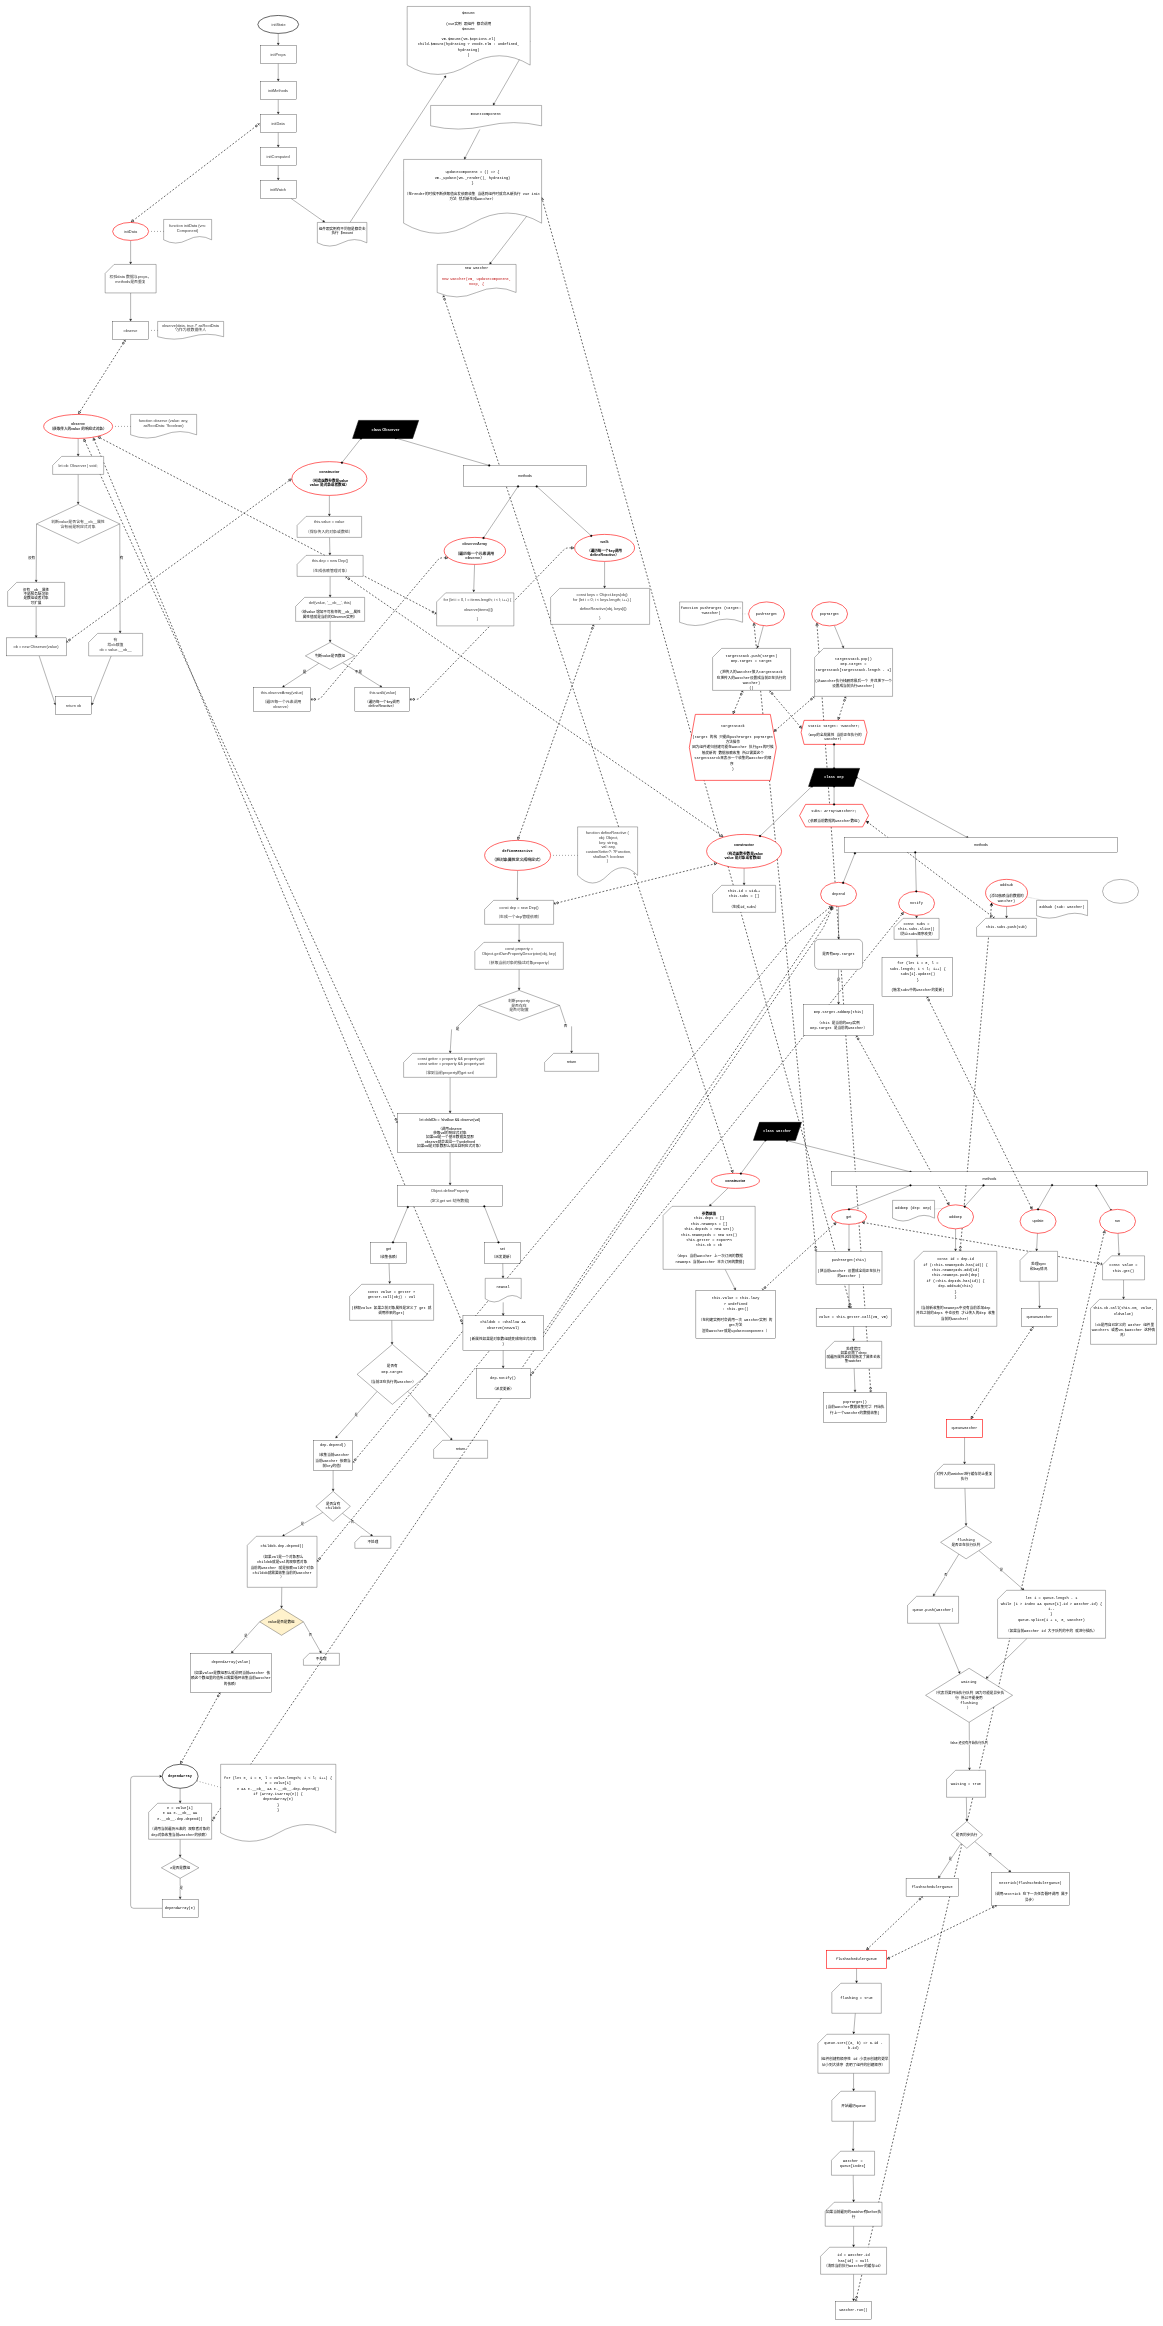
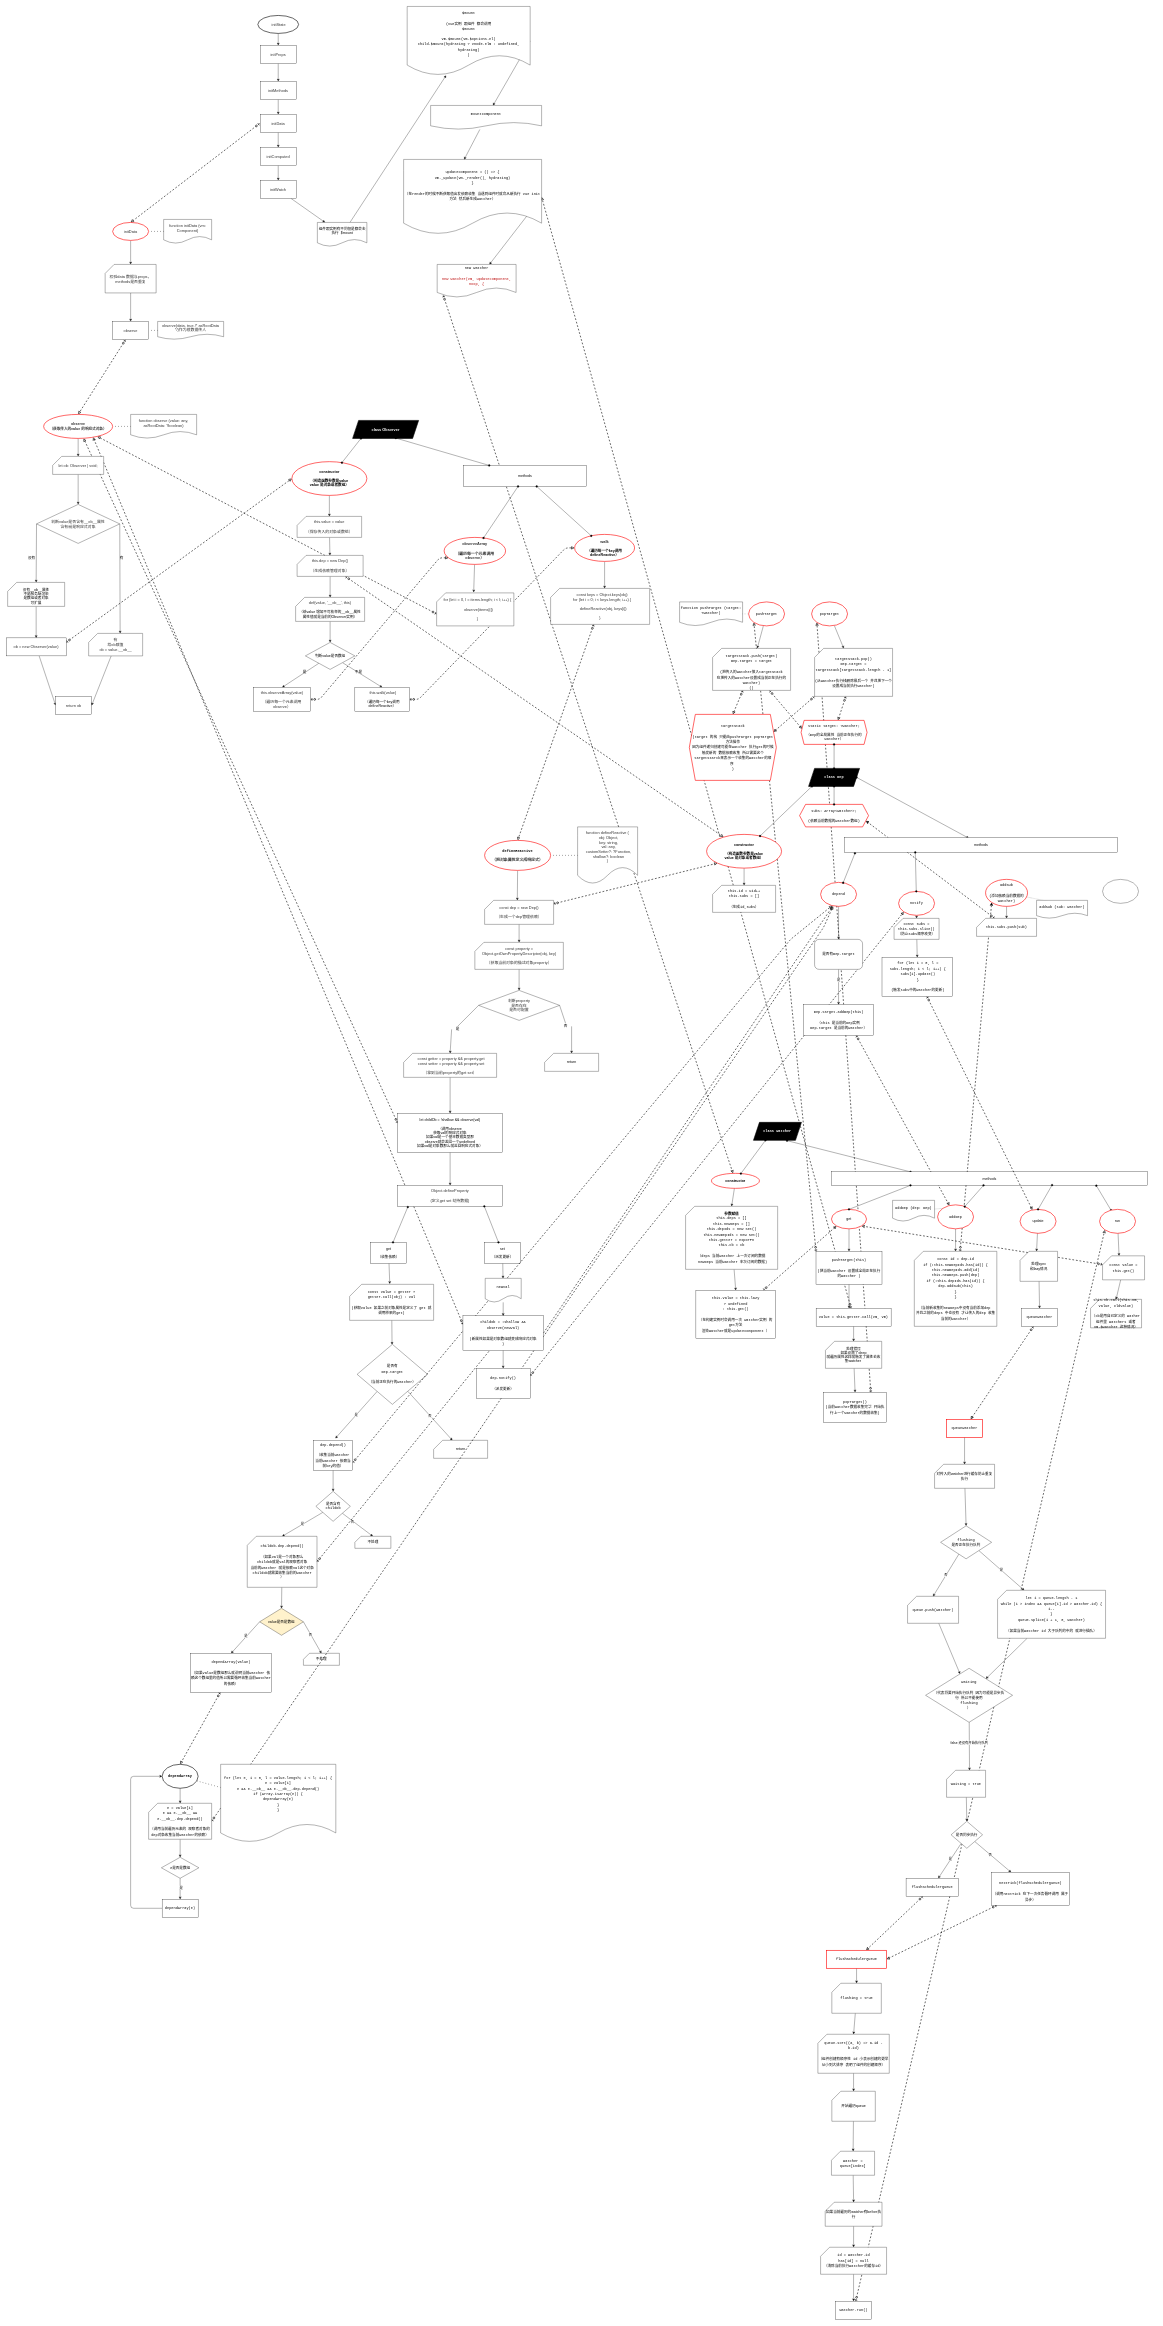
node "get": size 35x15 -> 35x20
node "参数赋值 this.deps = [] this.newDeps = [] this.depIds = new Set() this.newDepIds = new Set() this.getter = expOrFn this.cb = cb （deps 当前watcher 上一次订阅的数据 newDeps 当前watcher 本次订阅的数据)": moved (709, 1238) -> (732, 1238)
node "this.cb.call(this.vm, value, oldValue) （cb是用自己定义的 wather 组件里 watchers 或者vm.$watcher 这种情况）": size 66x45 -> 51x29
